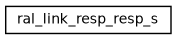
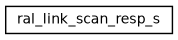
node "ral_link_resp_resp_s": label "ral_link_resp_resp_s" -> "ral_link_scan_resp_s"
